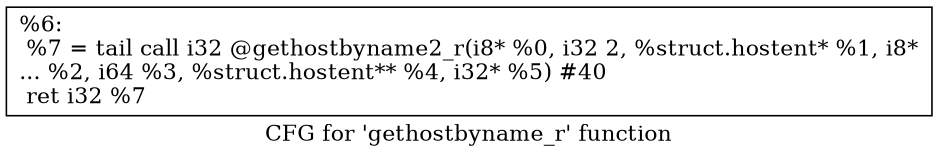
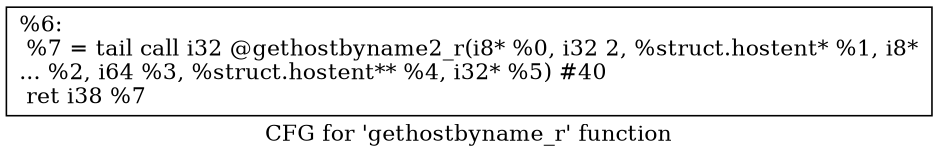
node "%6:": text "ret i32 %7" -> "ret i38 %7"
